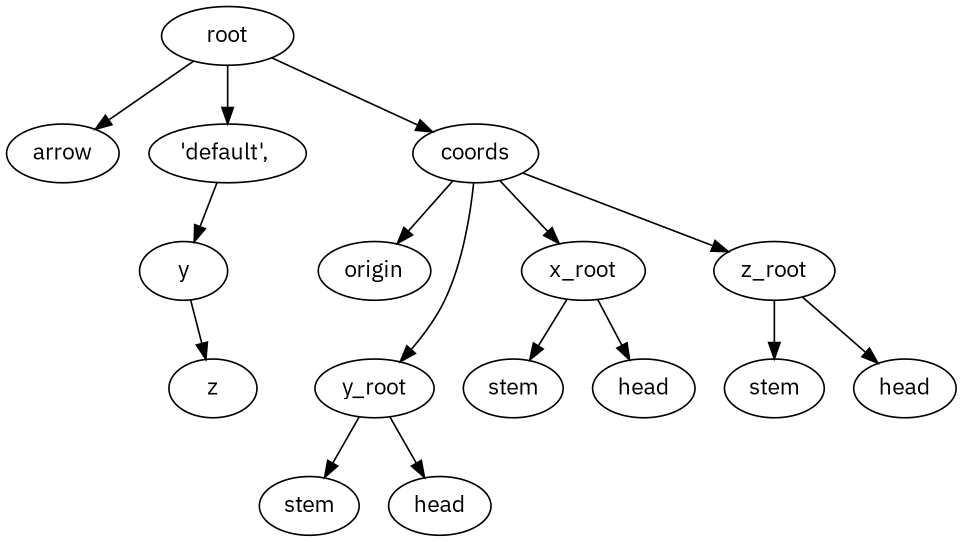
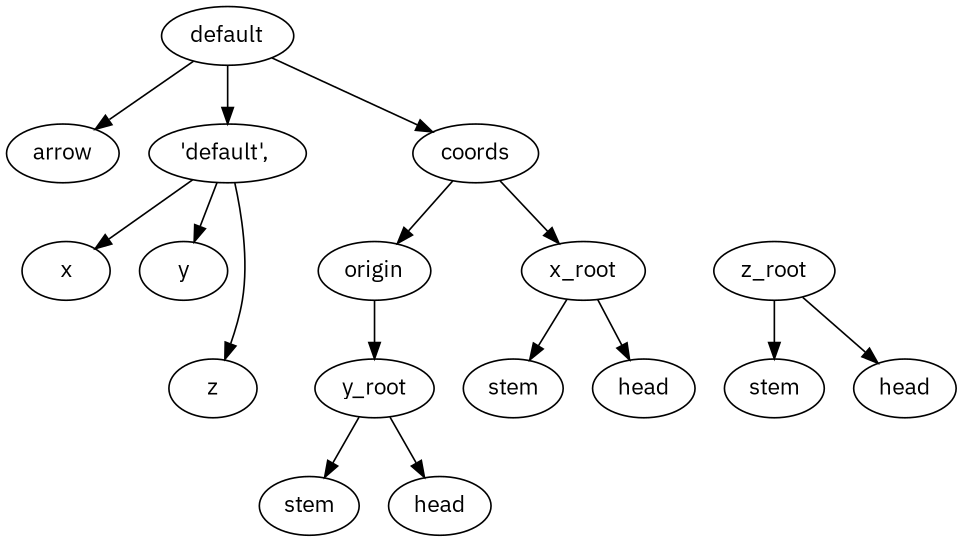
node "root": label "root" -> "default"
edge "coords" -> "z_root": removed
node "x": added
edge "coords" -> "y_root": now "origin" -> "y_root"
edge "y" -> "z": now "'default'," -> "z"
